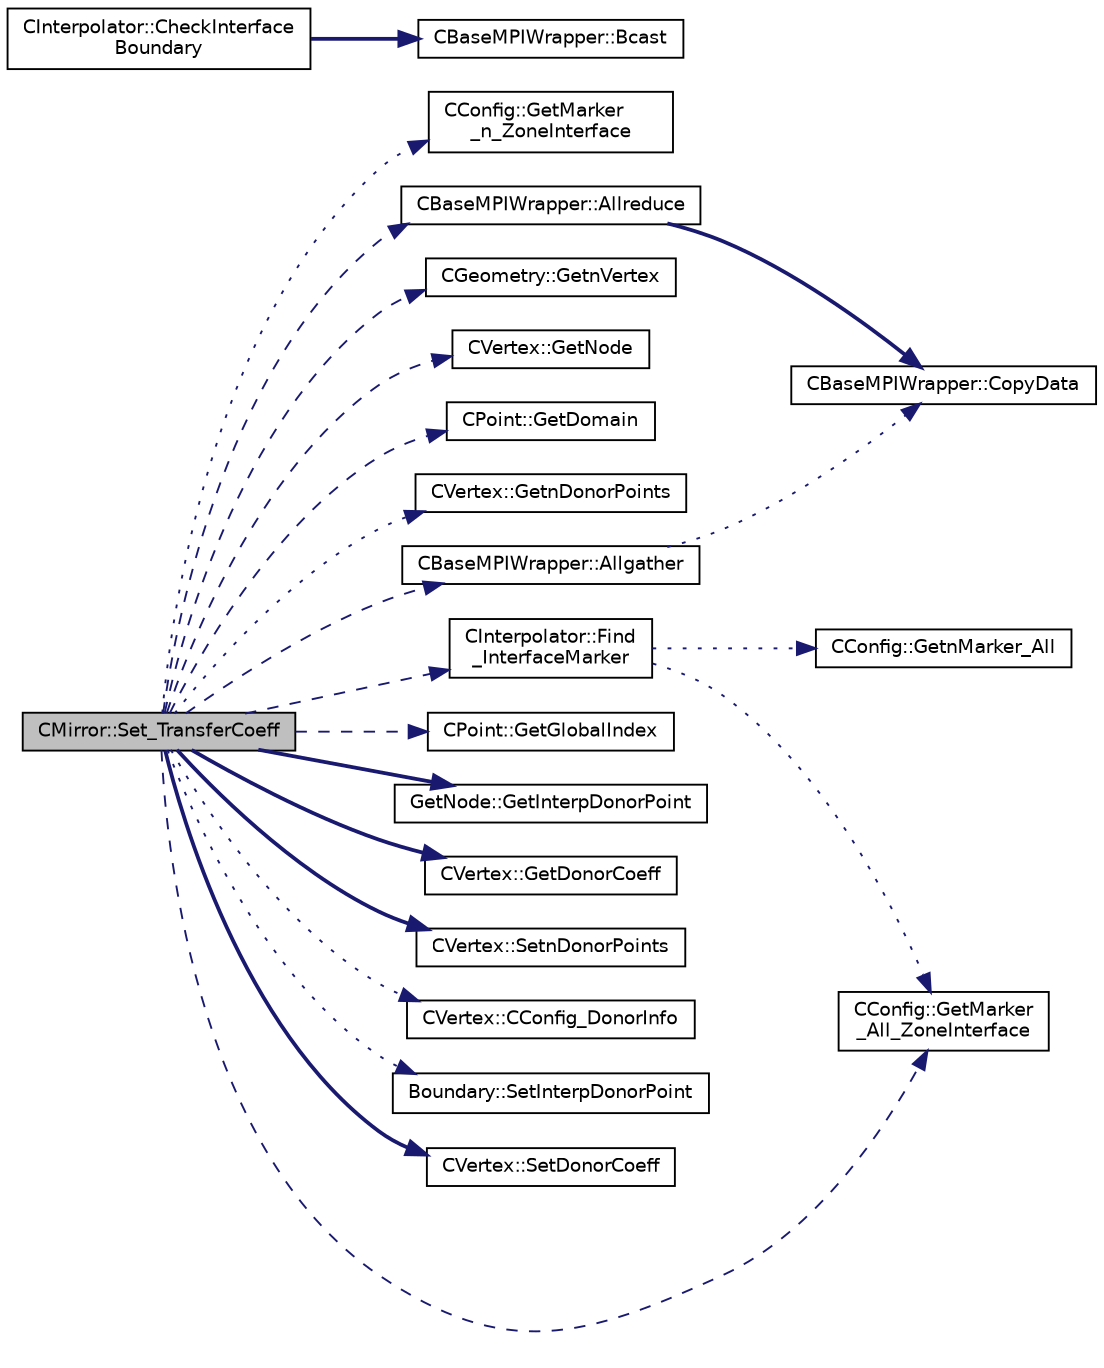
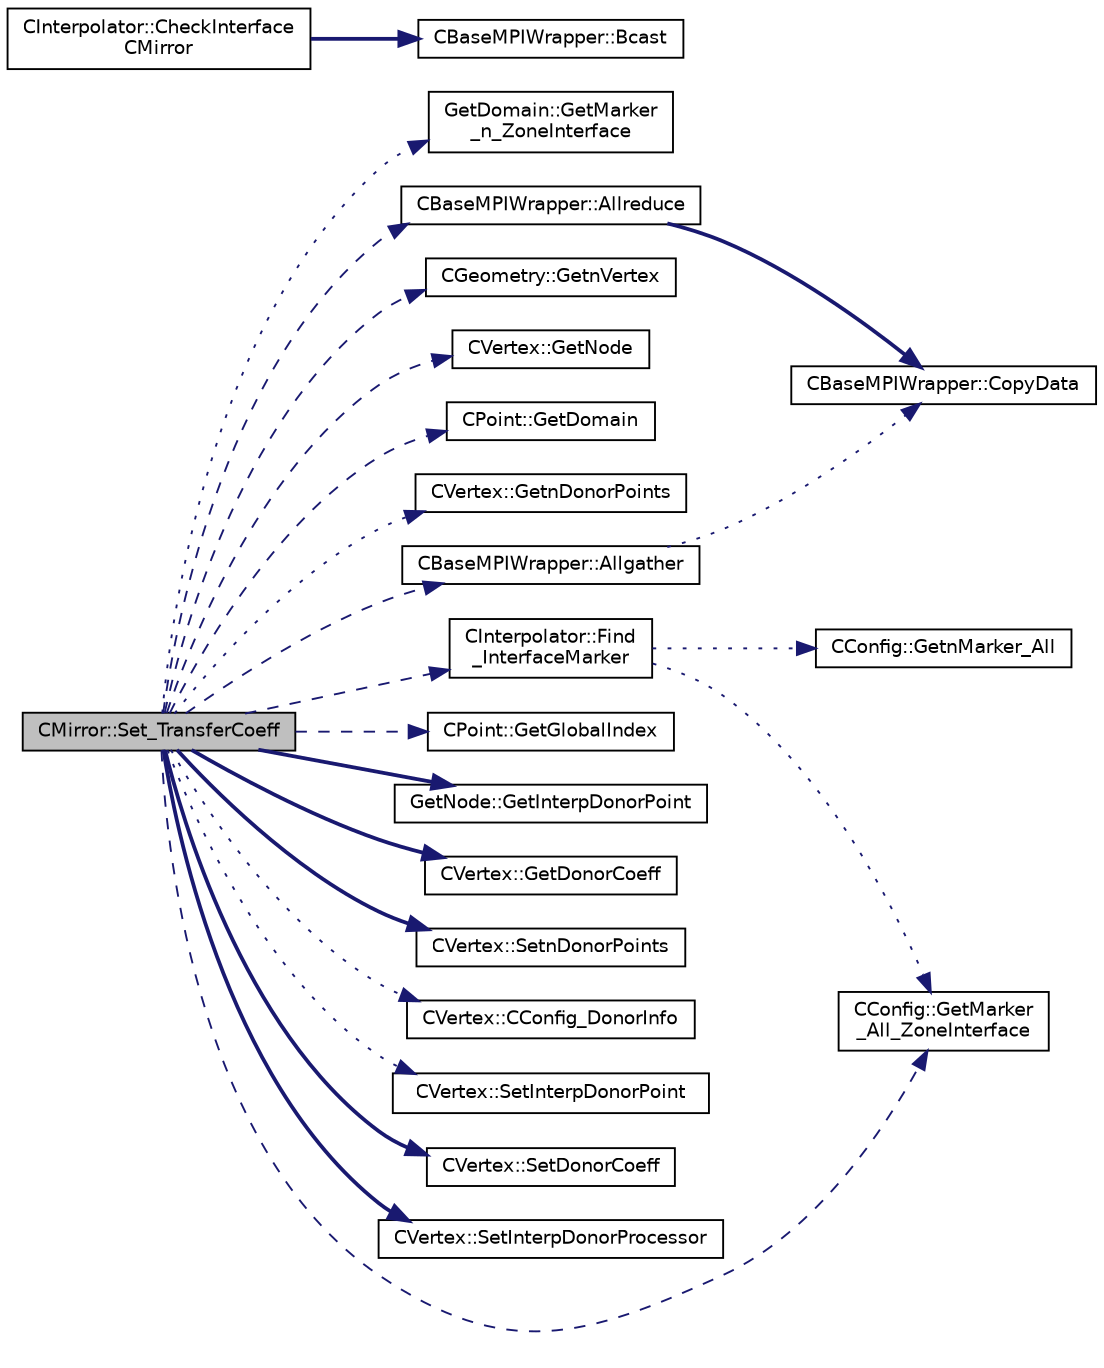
node "CInterpolator::CheckInterface Boundary": label "CInterpolator::CheckInterface Boundary" -> "CInterpolator::CheckInterface CMirror"
node "CConfig::GetMarker _n_ZoneInterface": label "CConfig::GetMarker _n_ZoneInterface" -> "GetDomain::GetMarker _n_ZoneInterface"
node "Boundary::SetInterpDonorPoint": label "Boundary::SetInterpDonorPoint" -> "CVertex::SetInterpDonorPoint"
node "CVertex::SetInterpDonorProcessor": added
